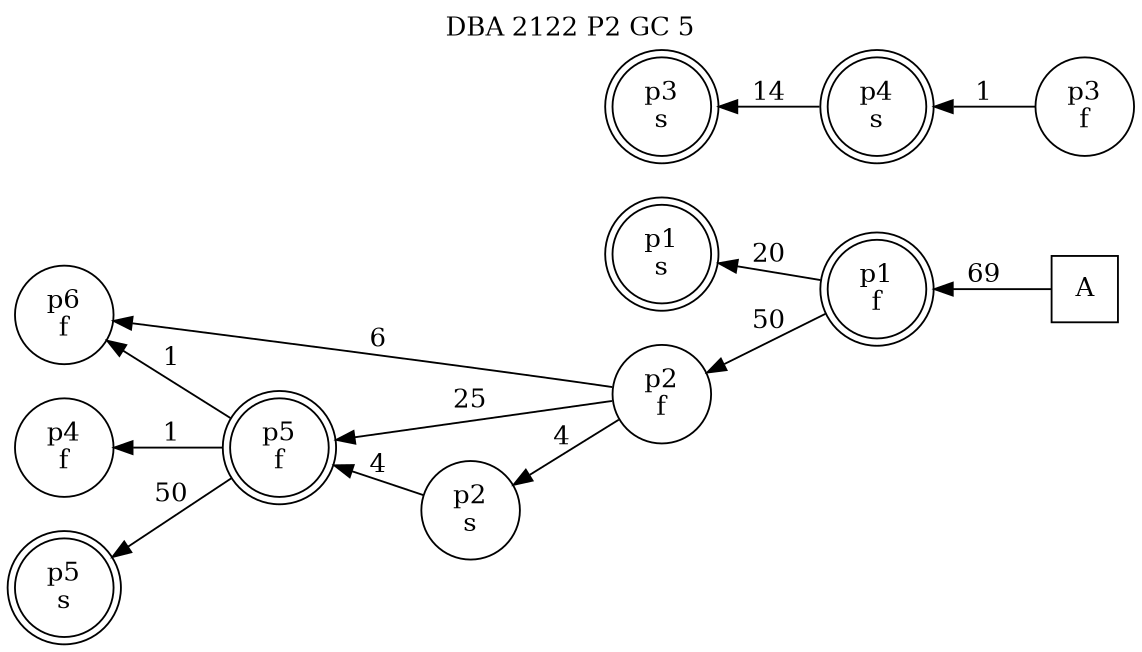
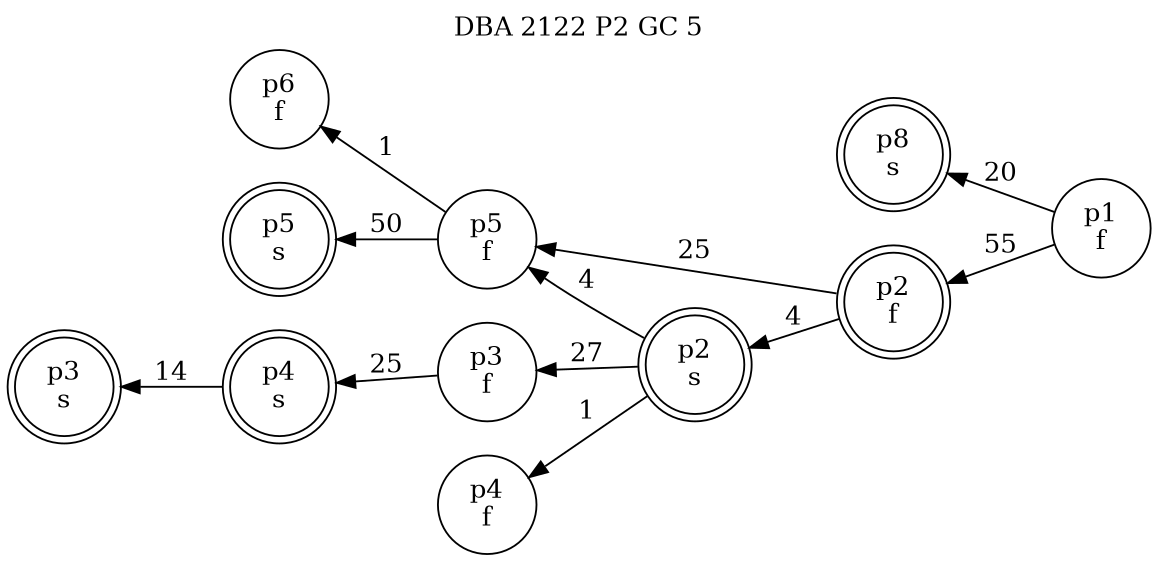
edge "p3 f" -> "p4 s": label "1" -> "25"
node "p1 s": label "p1 s" -> "p8 s"
node "p1 f": shape doublecircle -> circle
node "A": removed
edge "p1 f" -> "p2 f": label "50" -> "55"
edge "p2 f" -> "p6 f": removed, label "6"
edge "p2 s" -> "p3 f": added, label "27"
node "p2 f": shape circle -> doublecircle
edge "p5 f" -> "p4 f": now "p2 s" -> "p4 f"
node "p5 f": shape doublecircle -> circle
node "p2 s": shape circle -> doublecircle
